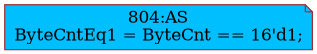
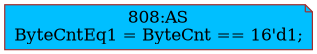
node "804:AS ByteCntEq1 = ByteCnt == 16'd1;": label "804:AS ByteCntEq1 = ByteCnt == 16'd1;" -> "808:AS ByteCntEq1 = ByteCnt == 16'd1;"
